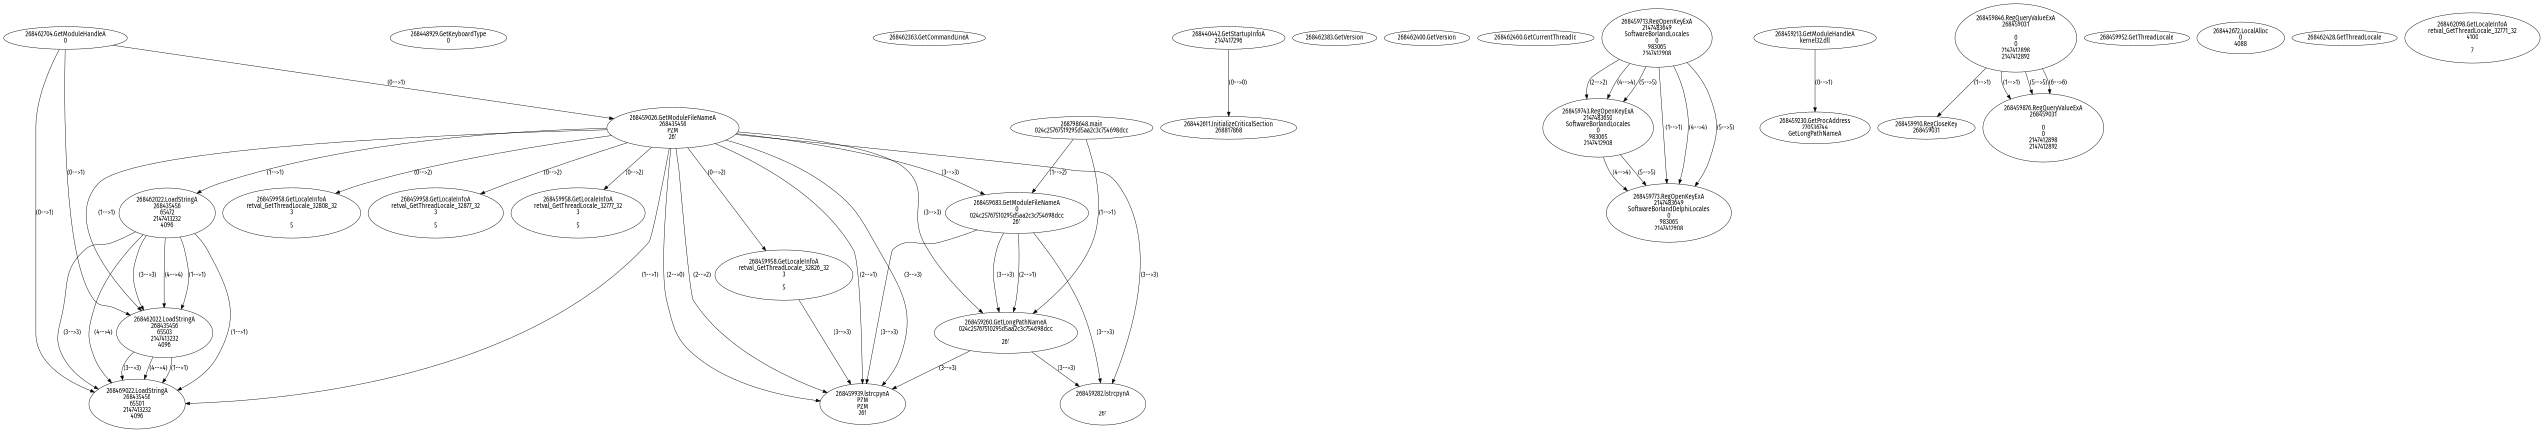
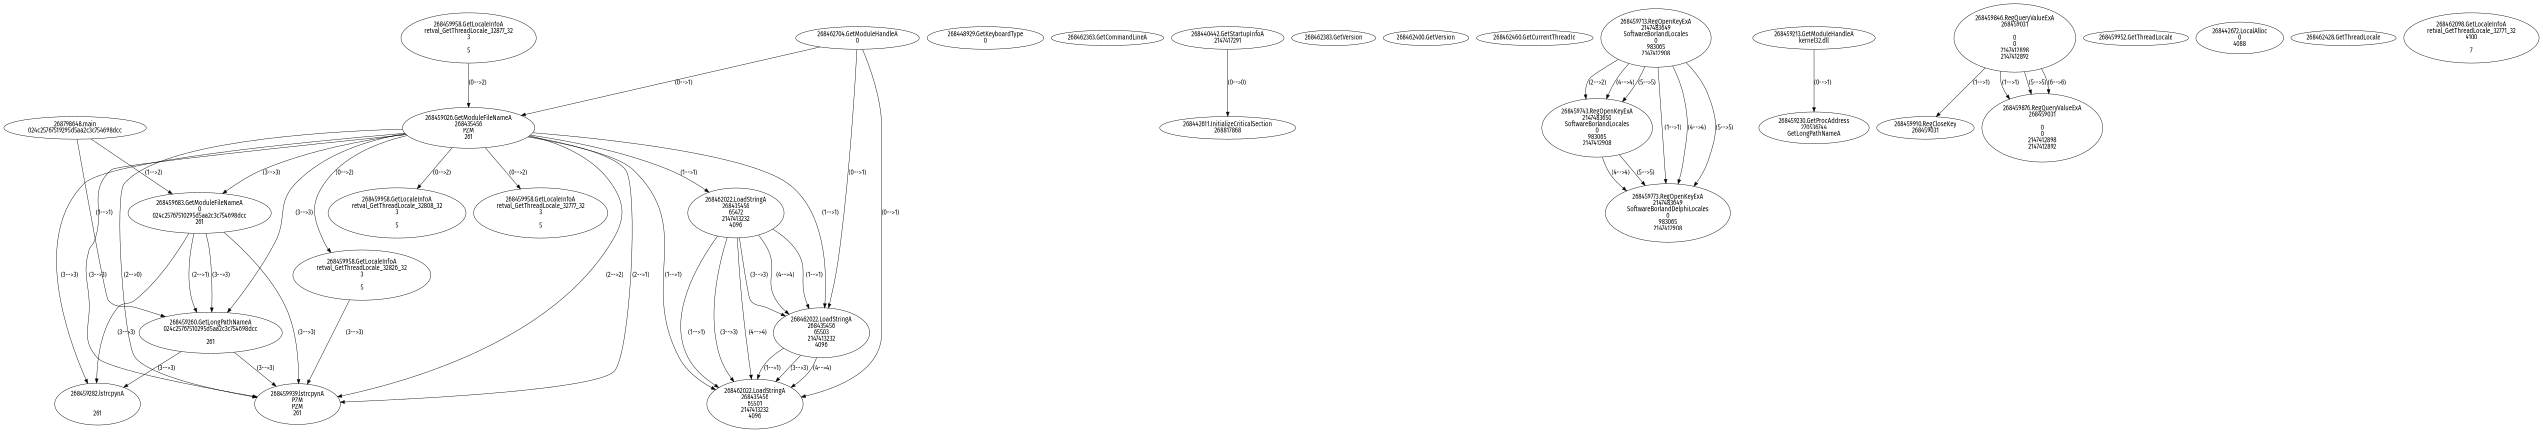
node "268440442.GetStartupInfoA 2147417296": label "268440442.GetStartupInfoA 2147417296" -> "268440442.GetStartupInfoA 2147417291"
edge "268459026.GetModuleFileNameA 268435456 PZM 261" -> "268459958.GetLocaleInfoA retval_GetThreadLocale_32877_32 3 5": reversed
node "268469022.LoadStringA 268435456 65501 2147413232 4096": label "268469022.LoadStringA 268435456 65501 2147413232 4096" -> "268462022.LoadStringA 268435456 65501 2147413232 4096"
